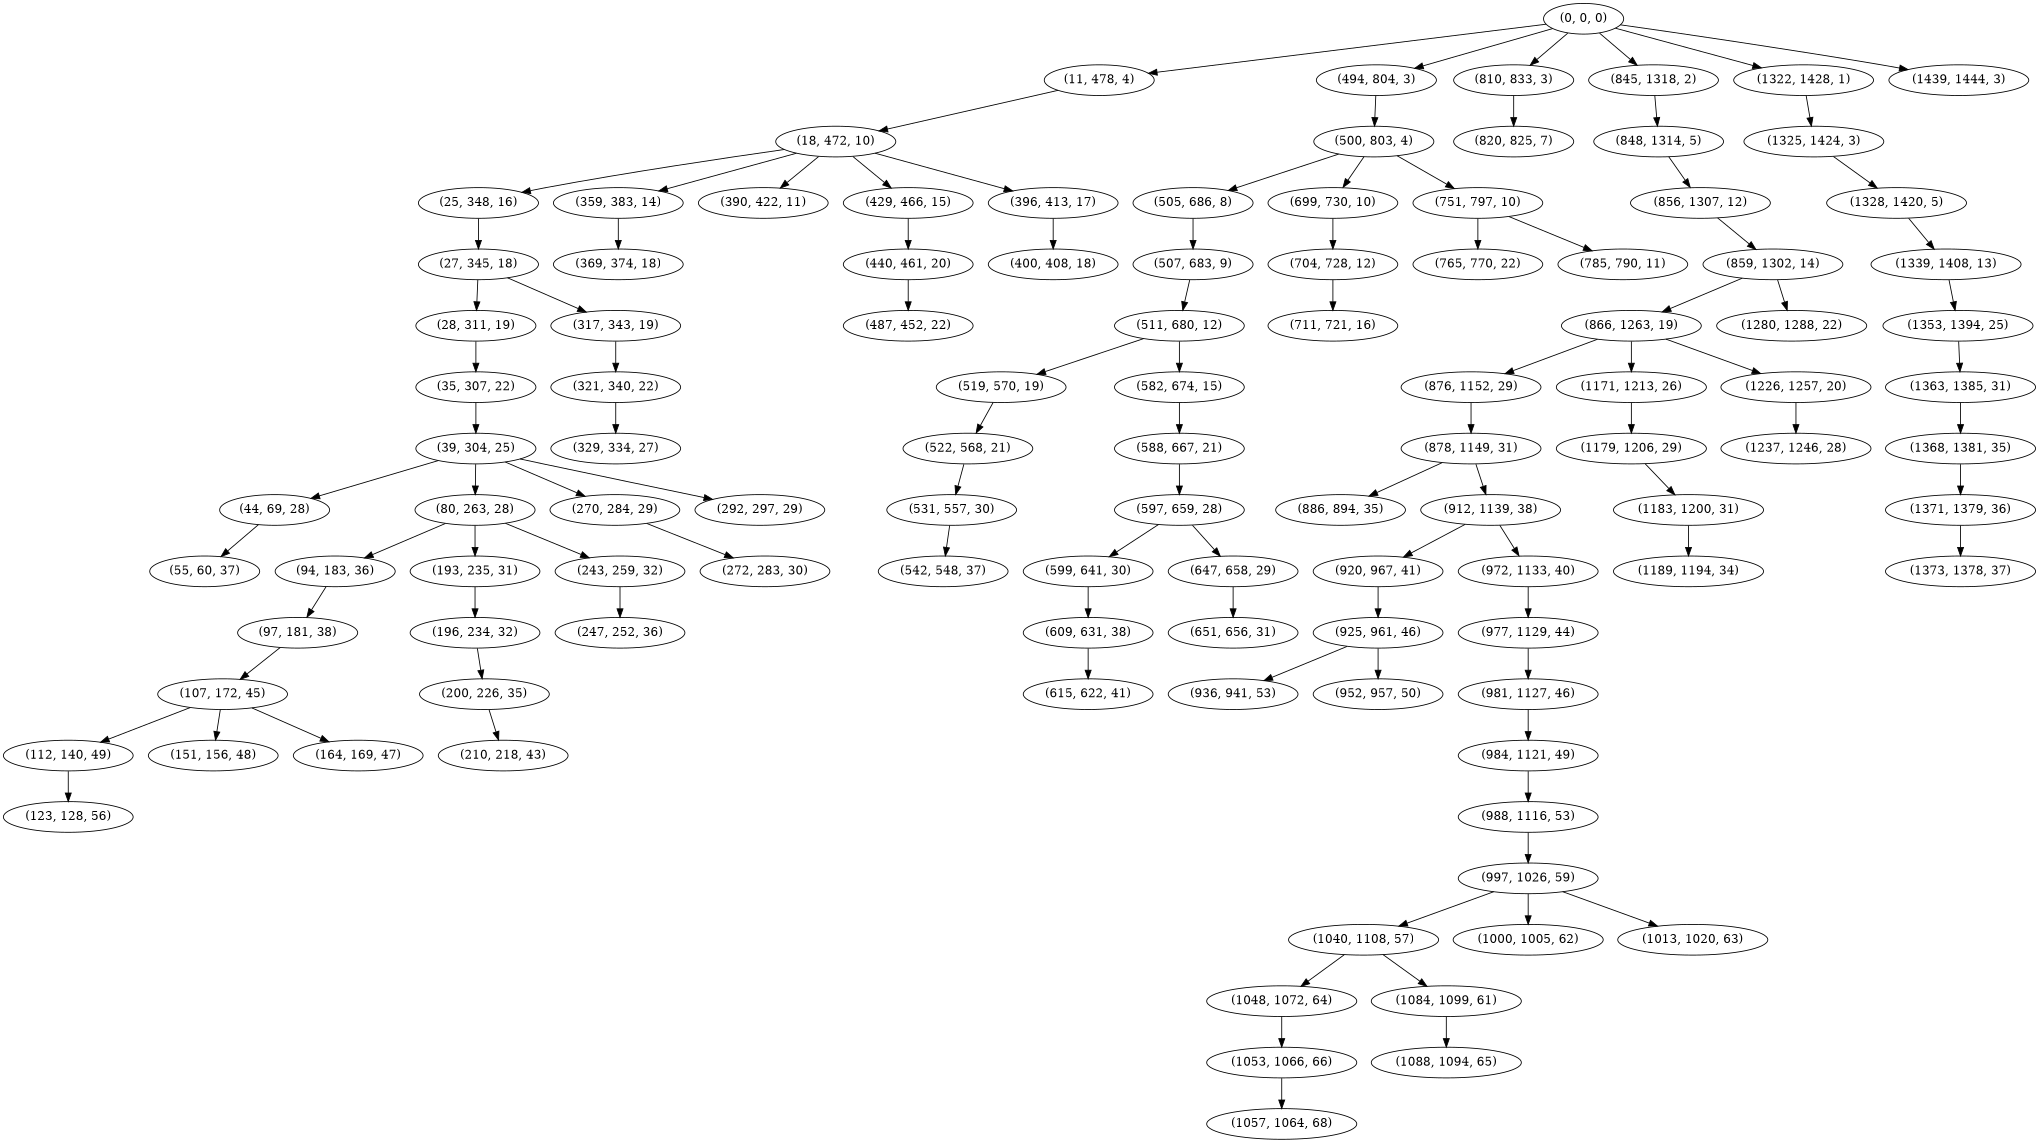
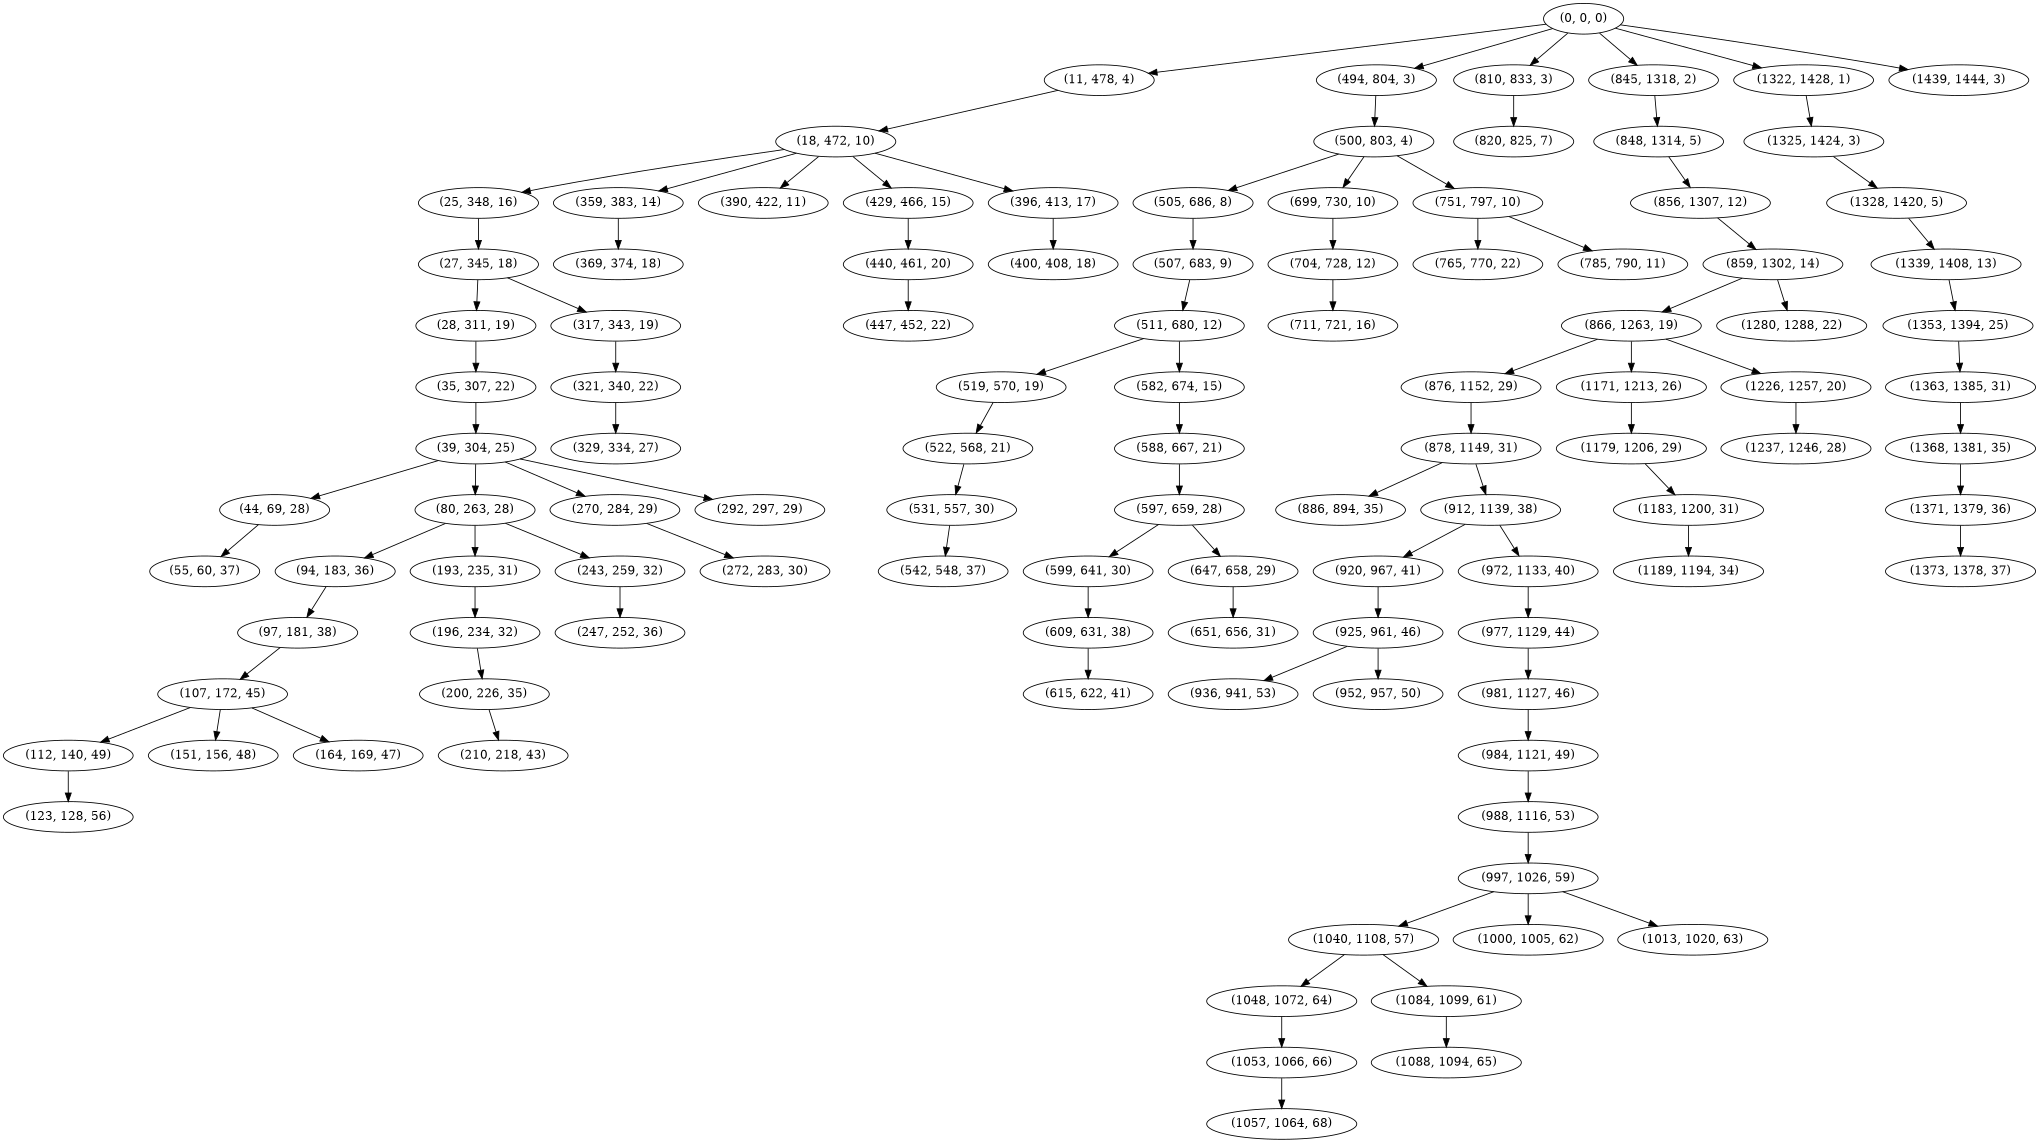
node "(487, 452, 22)": label "(487, 452, 22)" -> "(447, 452, 22)"
